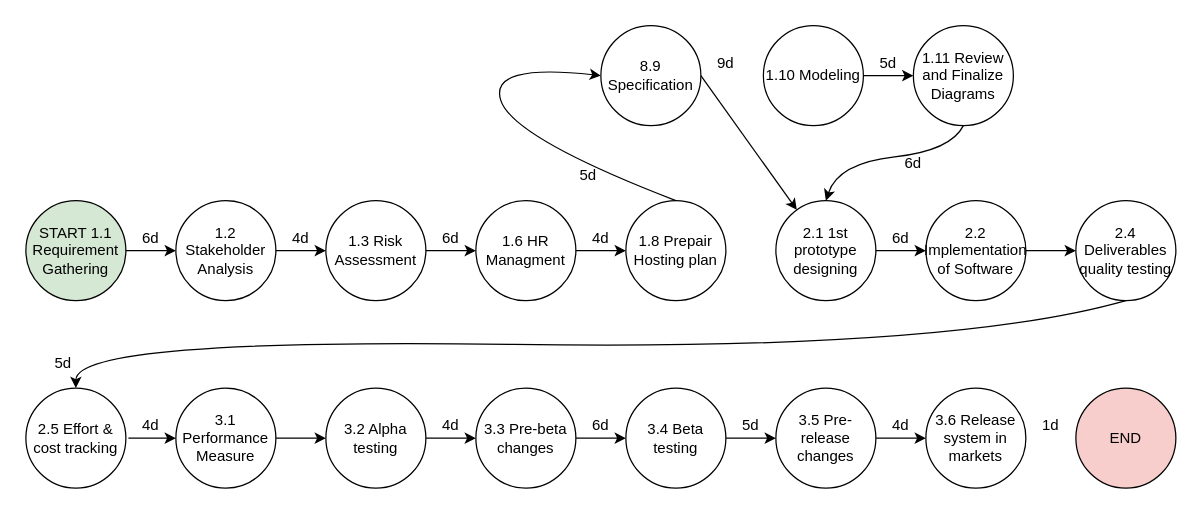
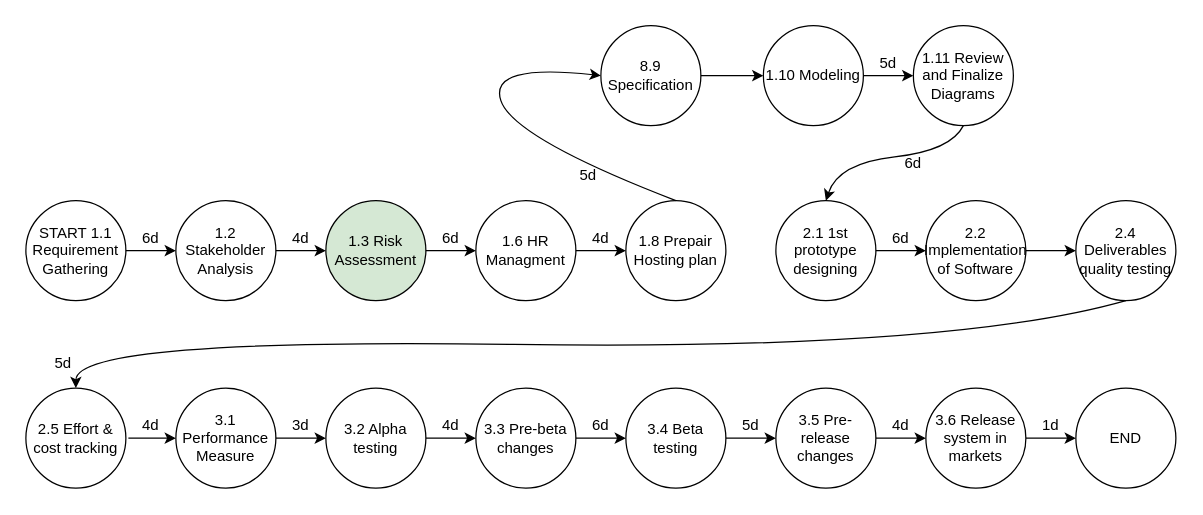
node "9d": removed
edge "8.9 Specification" -> "2.1 1st prototype designing": now "8.9 Specification" -> "1.10 Modeling"
node "START 1.1 Requirement Gathering": fillcolor #d5e8d4 -> #ffffff
node "1.3 Risk Assessment": fillcolor #ffffff -> #d5e8d4
node "3d": added
edge "3.6 Release system in markets" -> "END": added
node "END": fillcolor #f8cecc -> #ffffff
